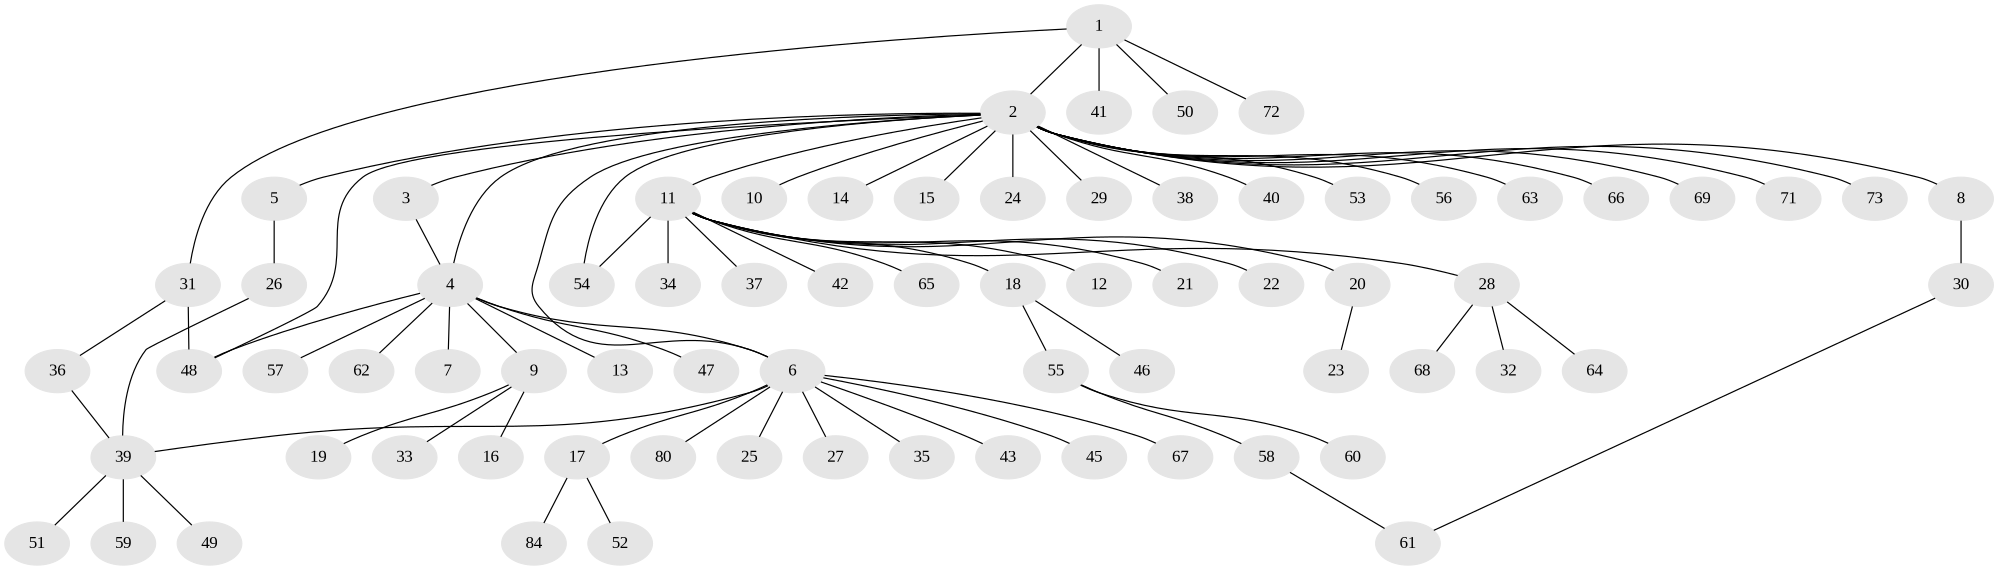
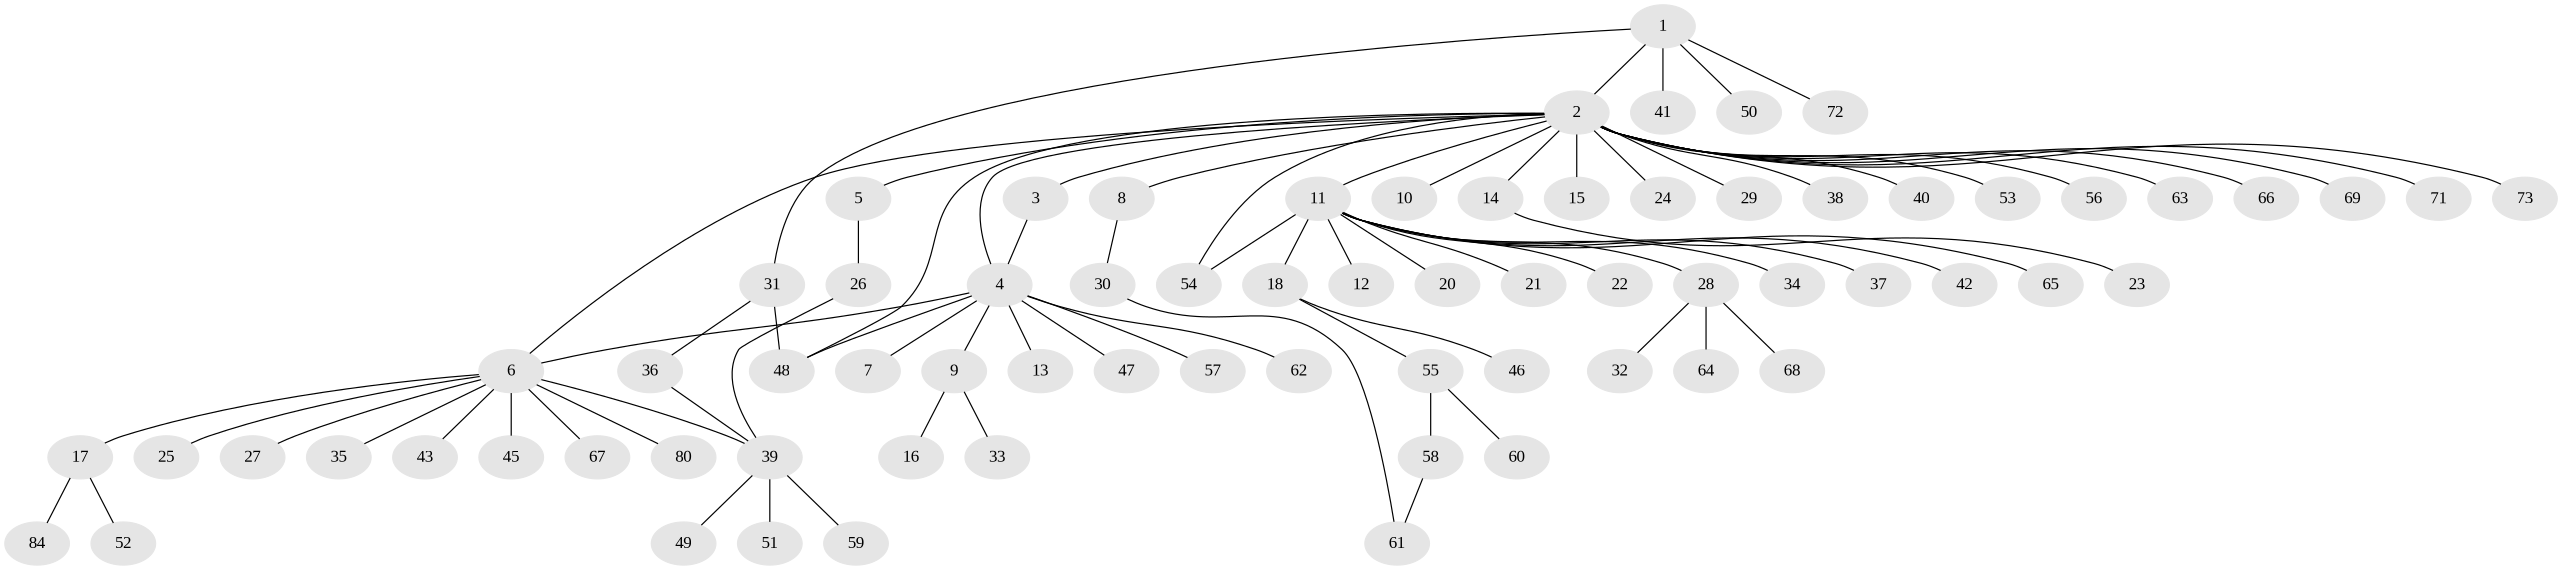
edge "20" -- "23": now "14" -- "23"
node "19": removed
